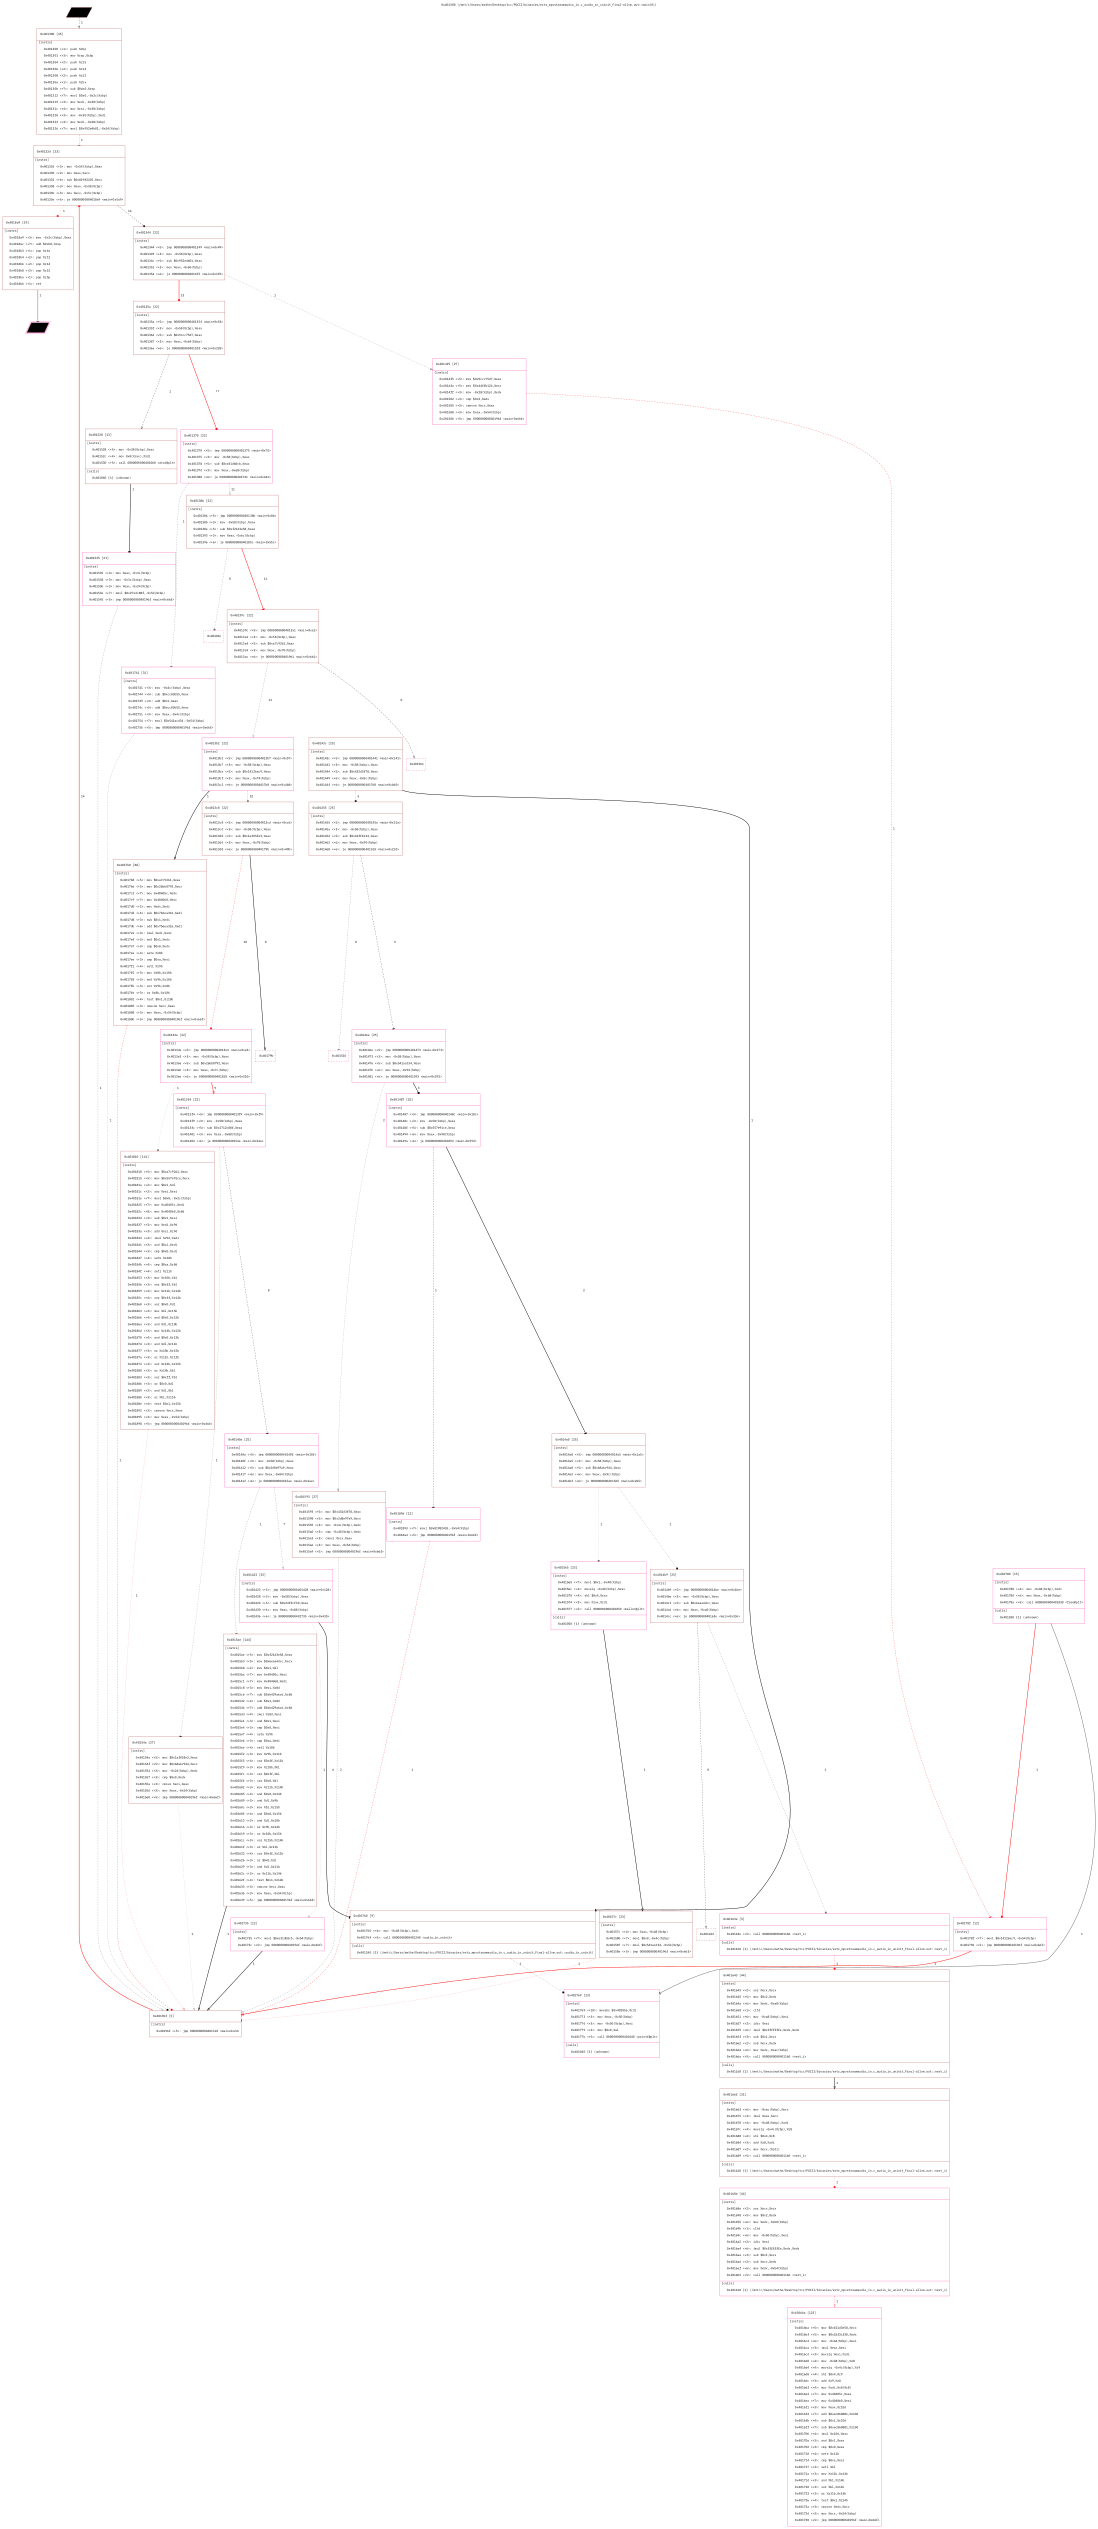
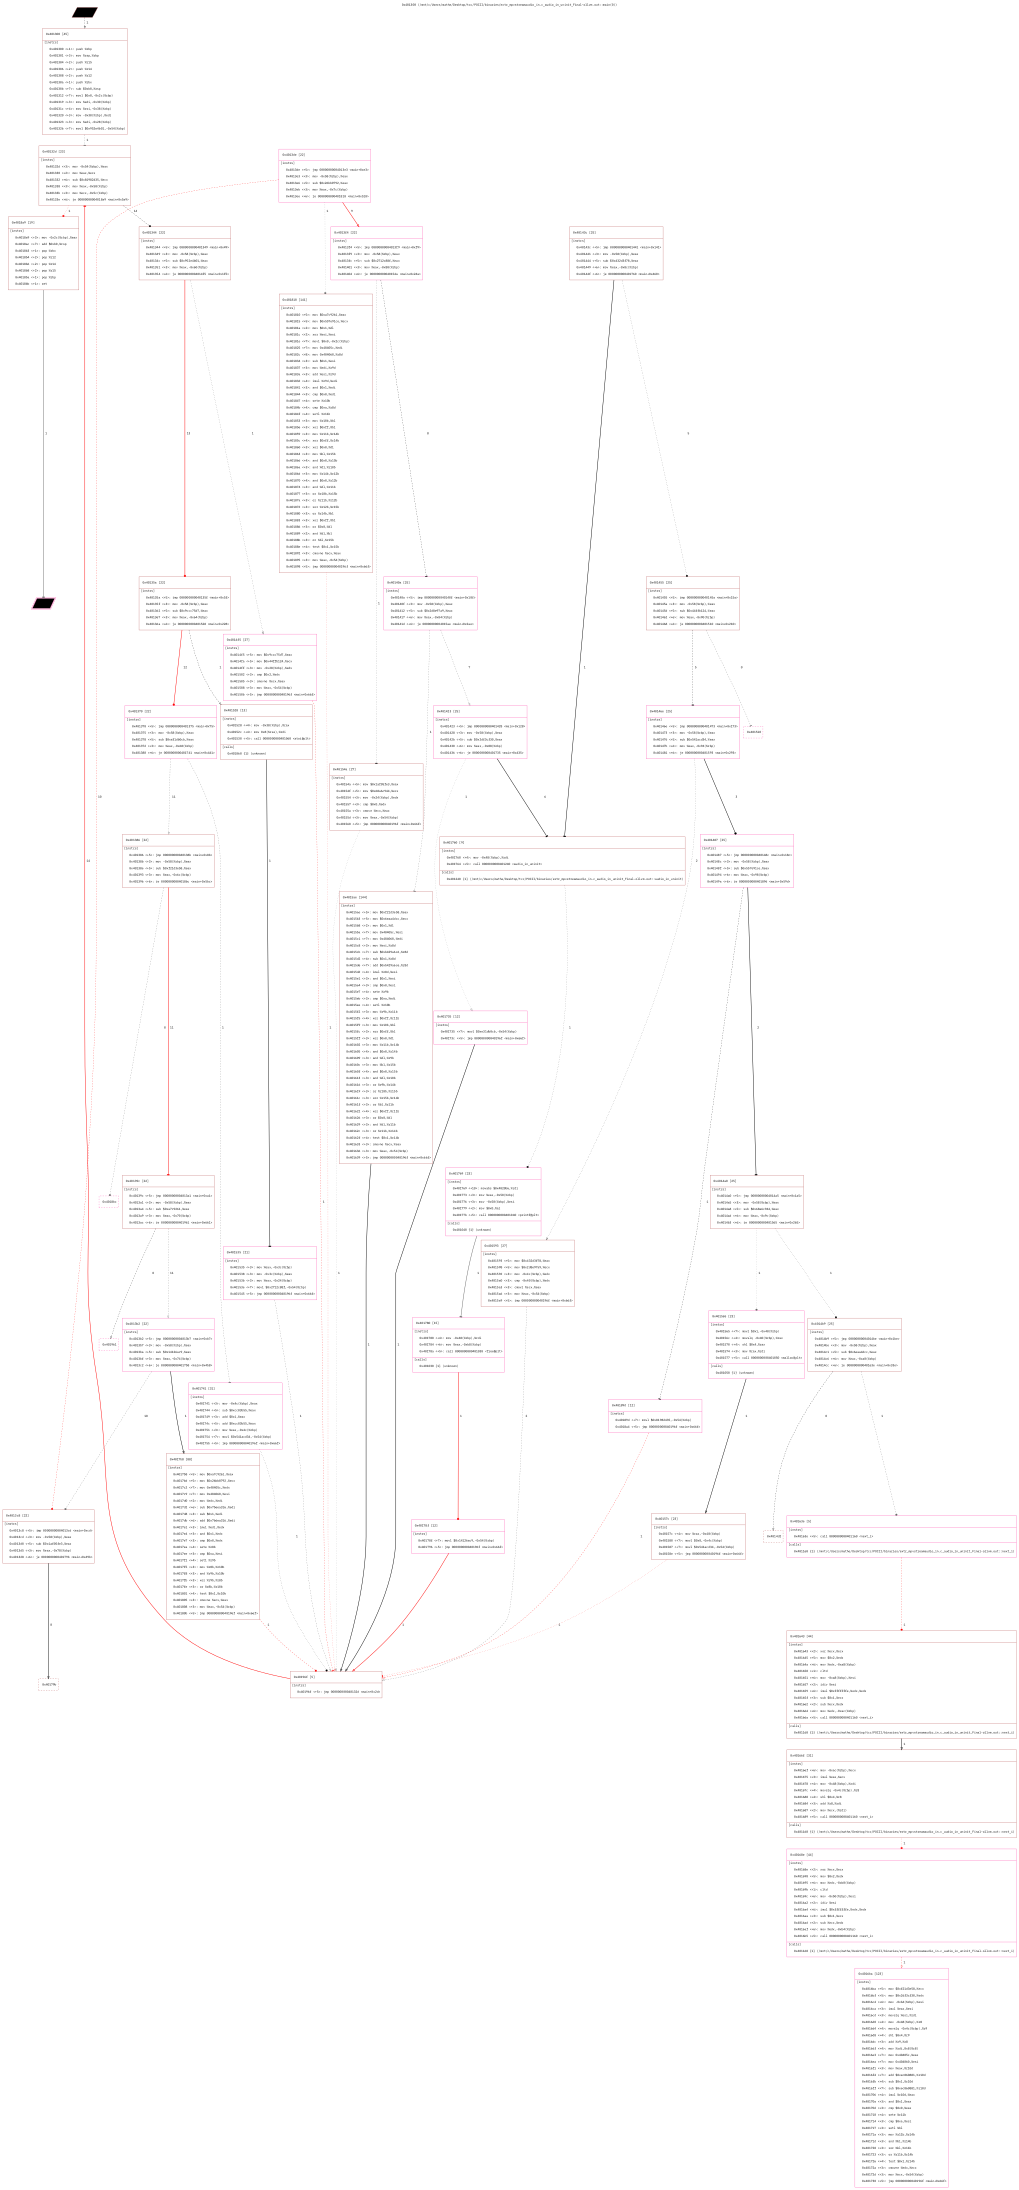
edge "0x4013c8 [22]" -> "0x4013de [22]": reversed
edge "0x4014f5 [27]" -> "0x40178f [12]": now "0x4014f5 [27]" -> "0x40196f [5]"
edge "0x401780 [15]" -> "0x401769 [23]": reversed
